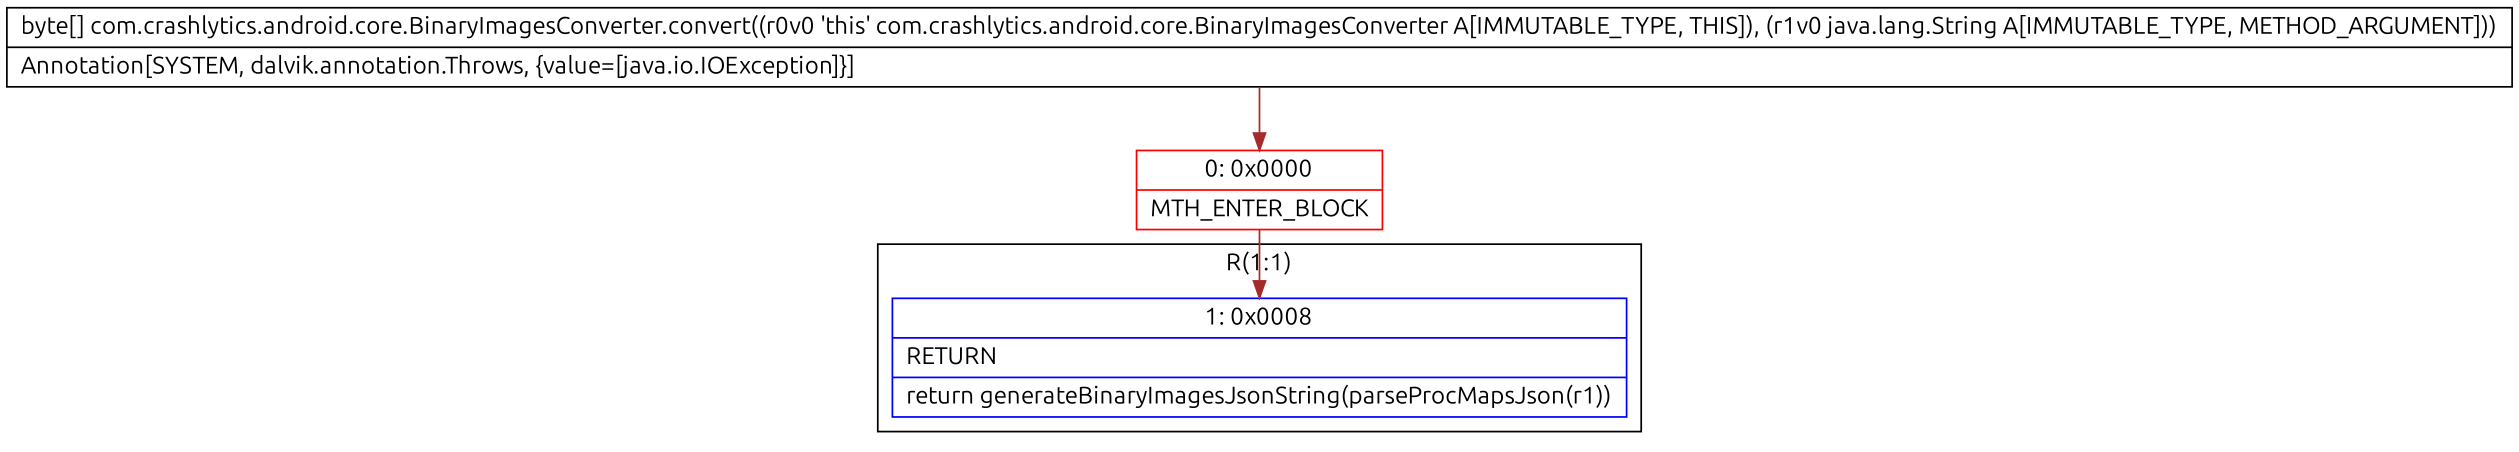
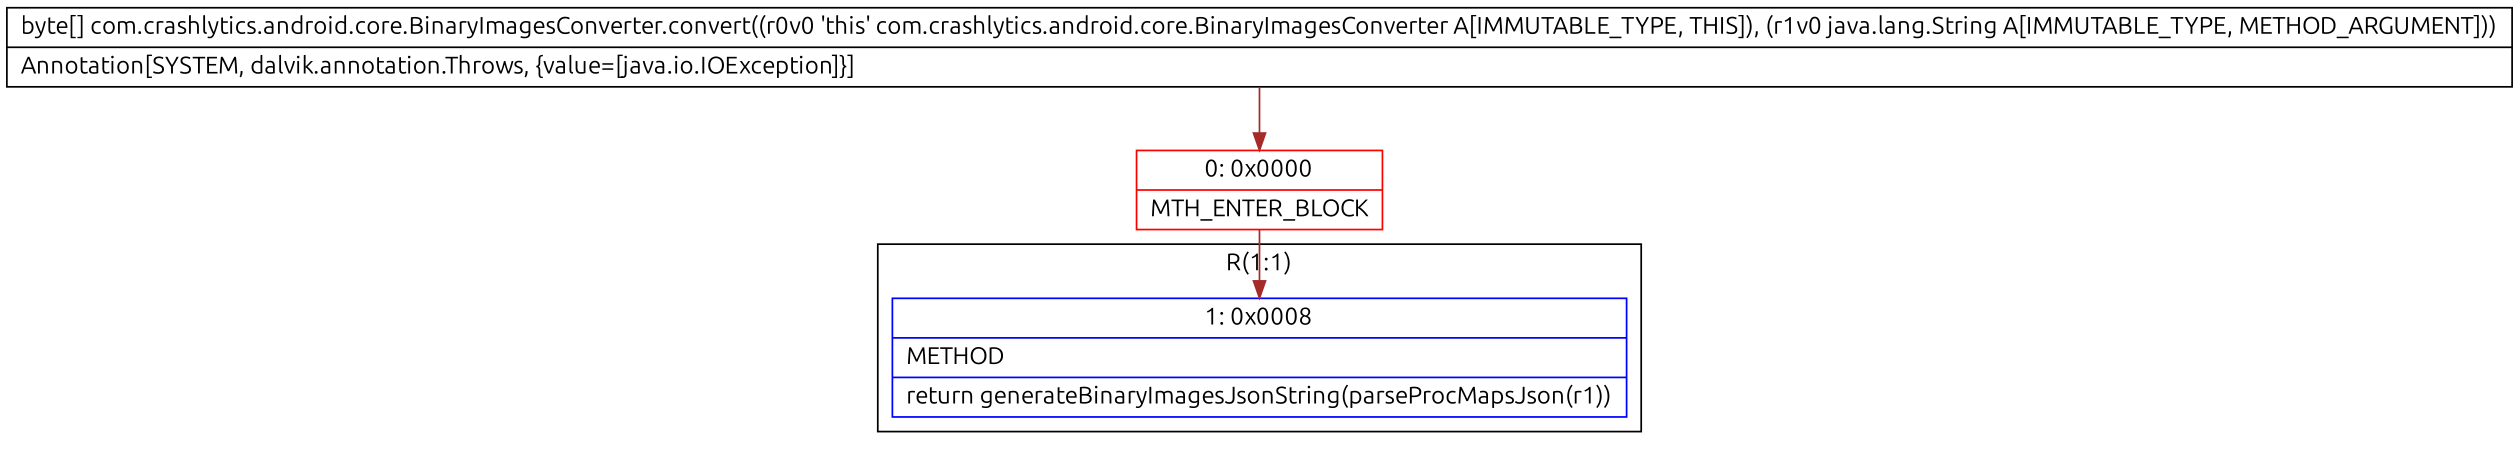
node "1: 0x0008": text "RETURN" -> "METHOD"
